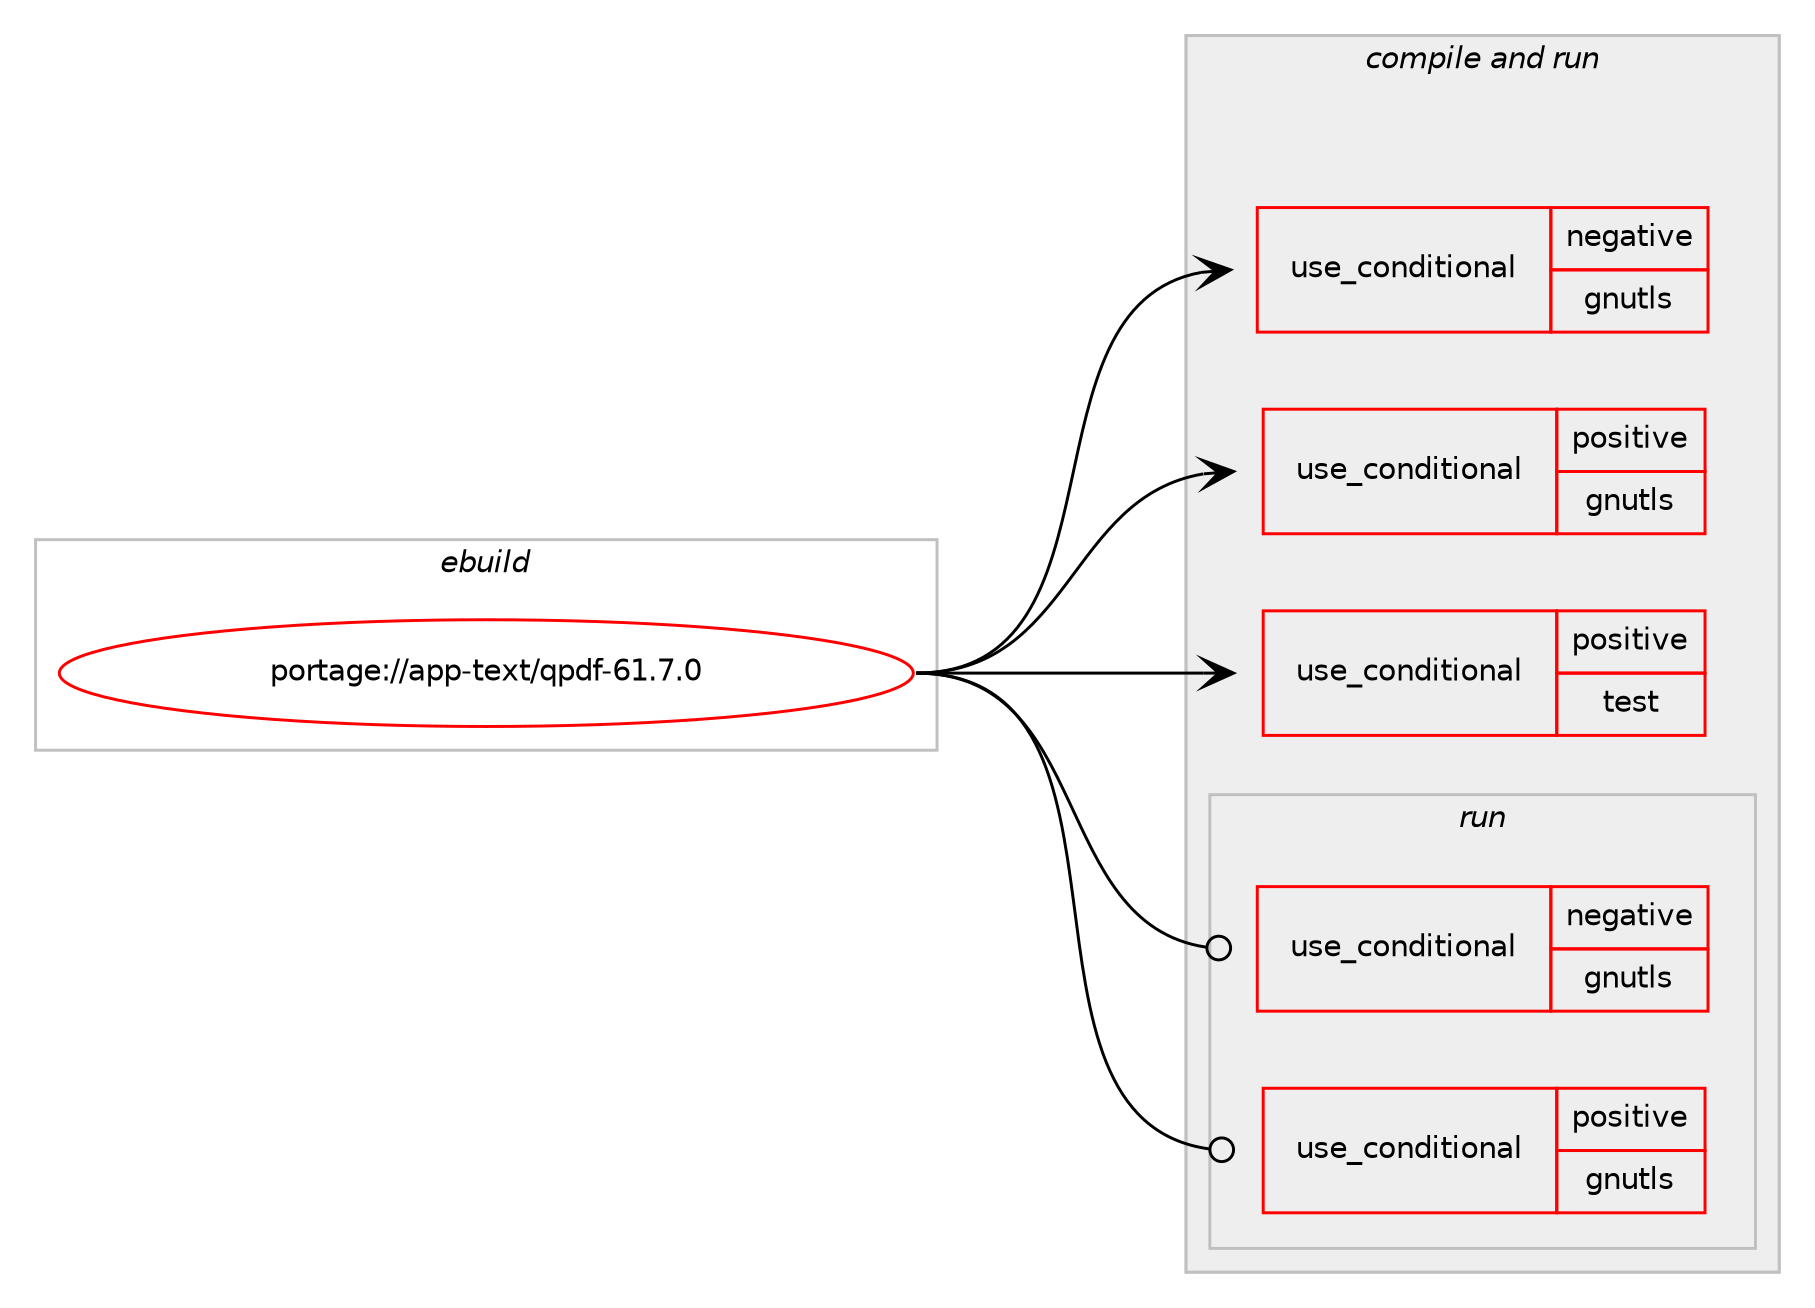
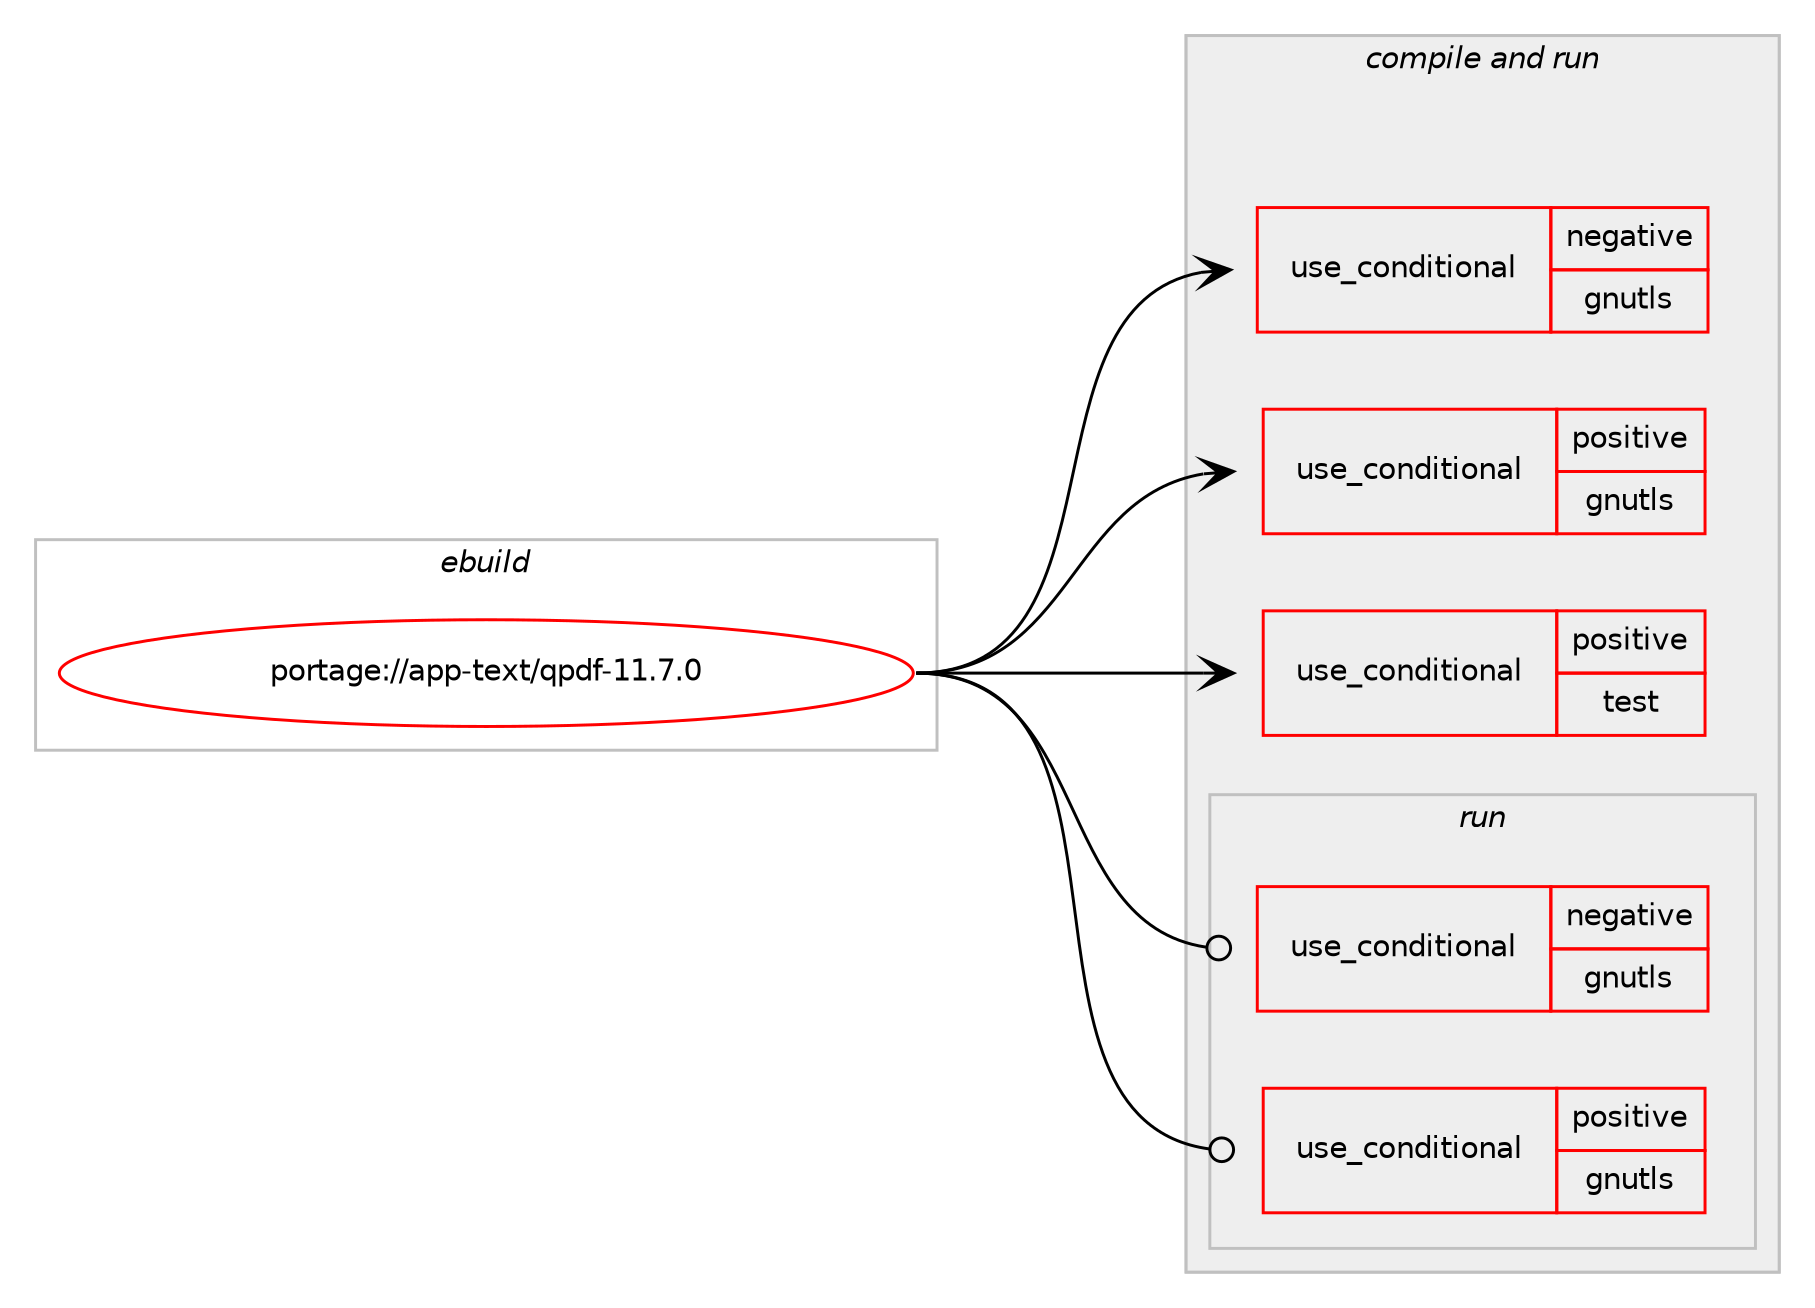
node "portage://app-text/qpdf-61.7.0": label "portage://app-text/qpdf-61.7.0" -> "portage://app-text/qpdf-11.7.0"
